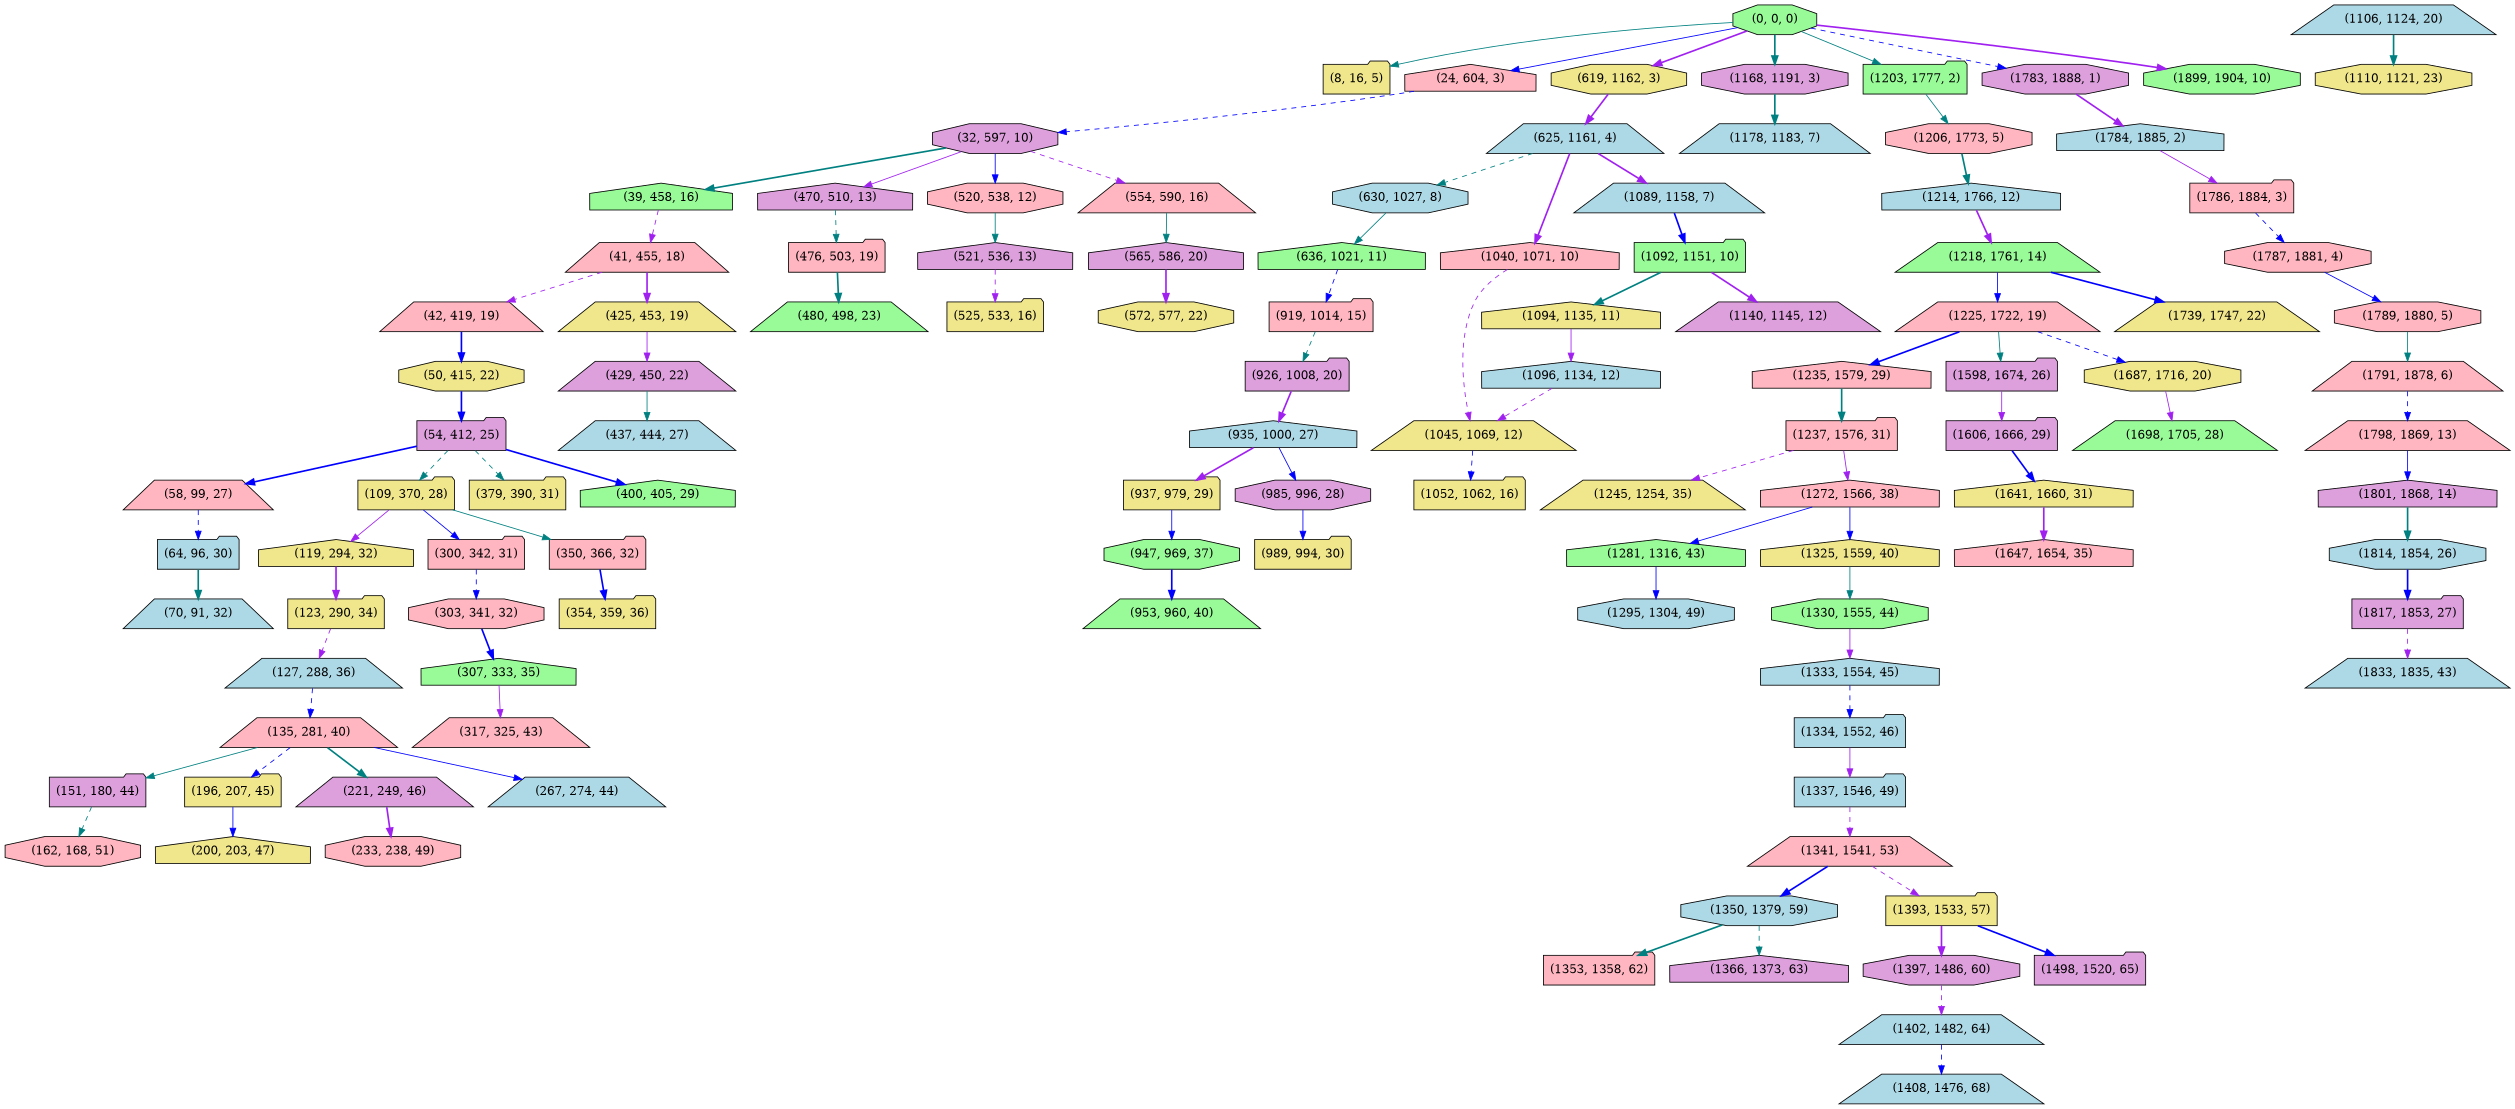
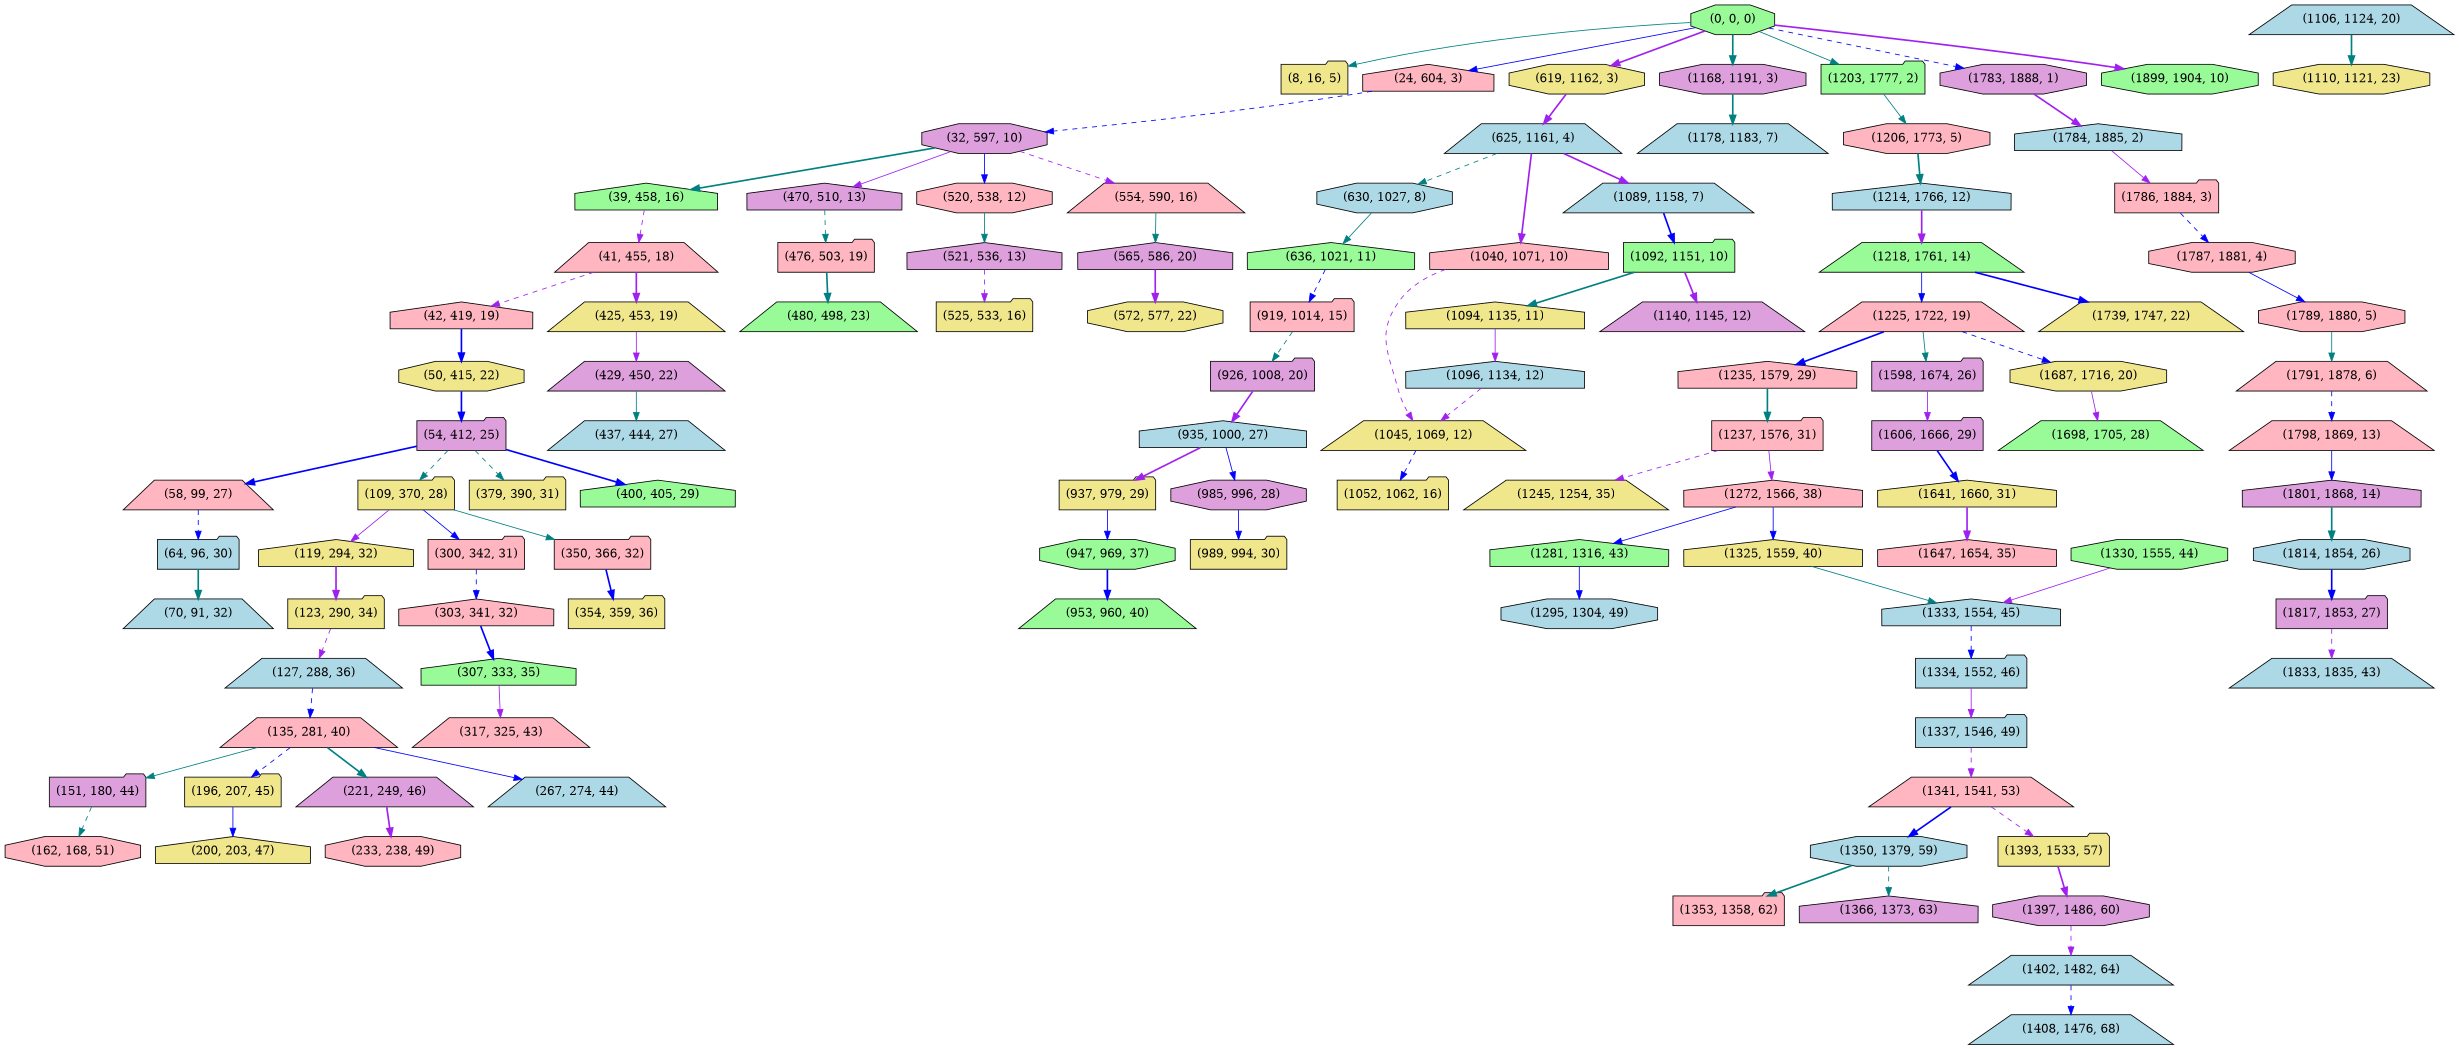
node "(42, 419, 19)": shape trapezium -> house
edge "(1325, 1559, 40)" -> "(1330, 1555, 44)": now "(1325, 1559, 40)" -> "(1333, 1554, 45)"
node "(303, 341, 32)": shape octagon -> house
node "(1498, 1520, 65)": removed
